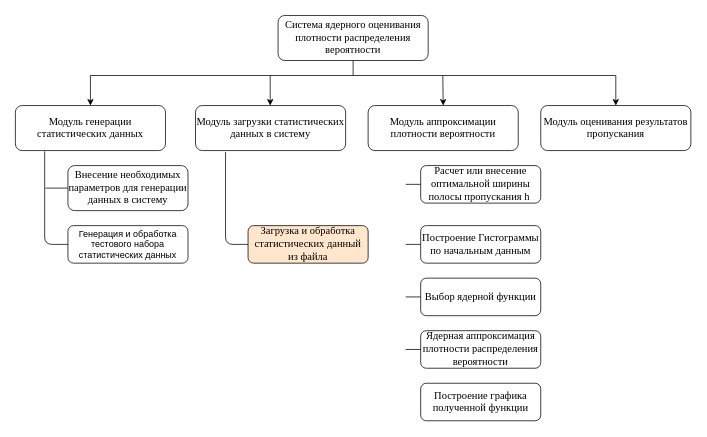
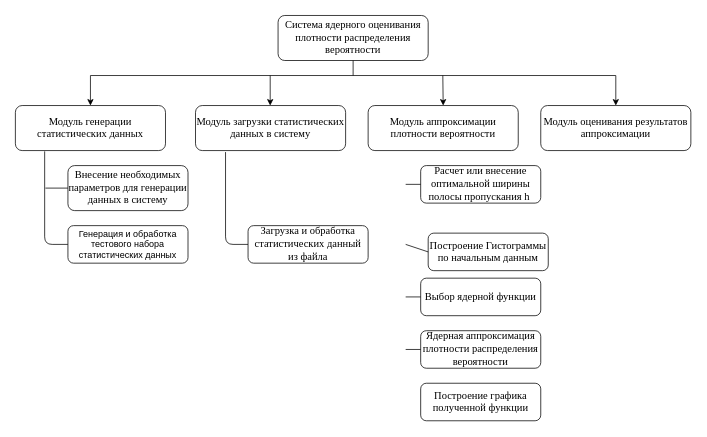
node "Модуль оценивания результатов пропускания": label "Модуль оценивания результатов пропускания" -> "Модуль оценивания результатов аппроксимации"
node "Загрузка и обработка статистических данный из файла": fillcolor #ffe6cc -> #ffffff
node "Построение Гистограммы по начальным данным": moved (480, 244) -> (488, 252)
